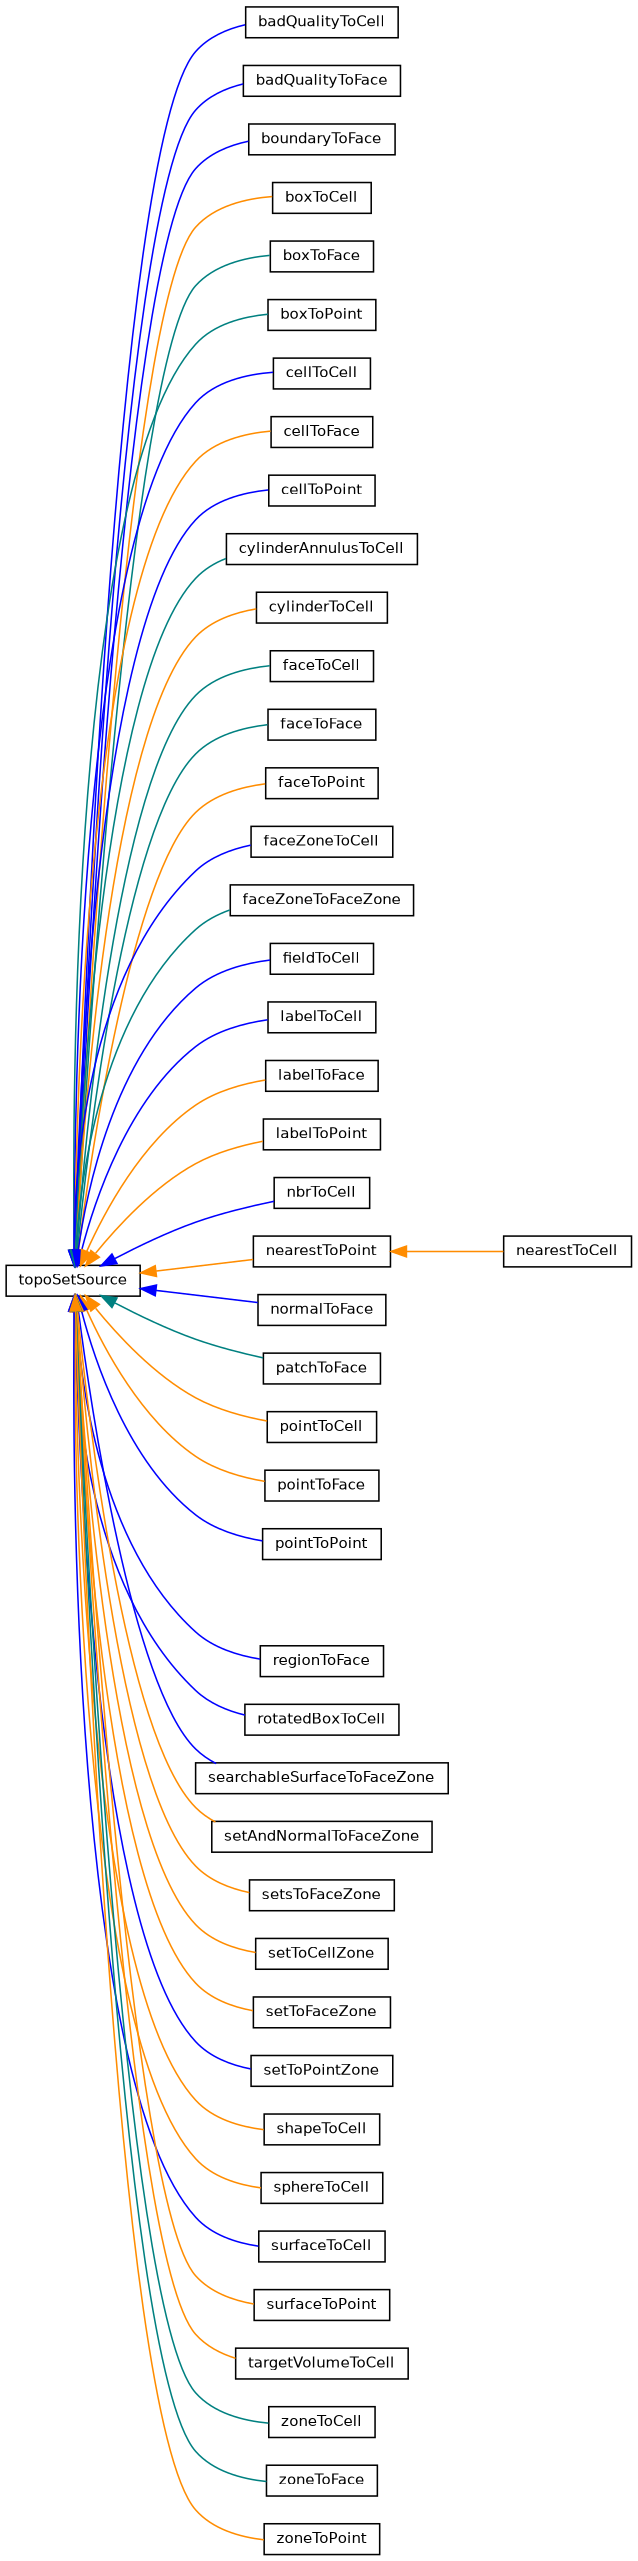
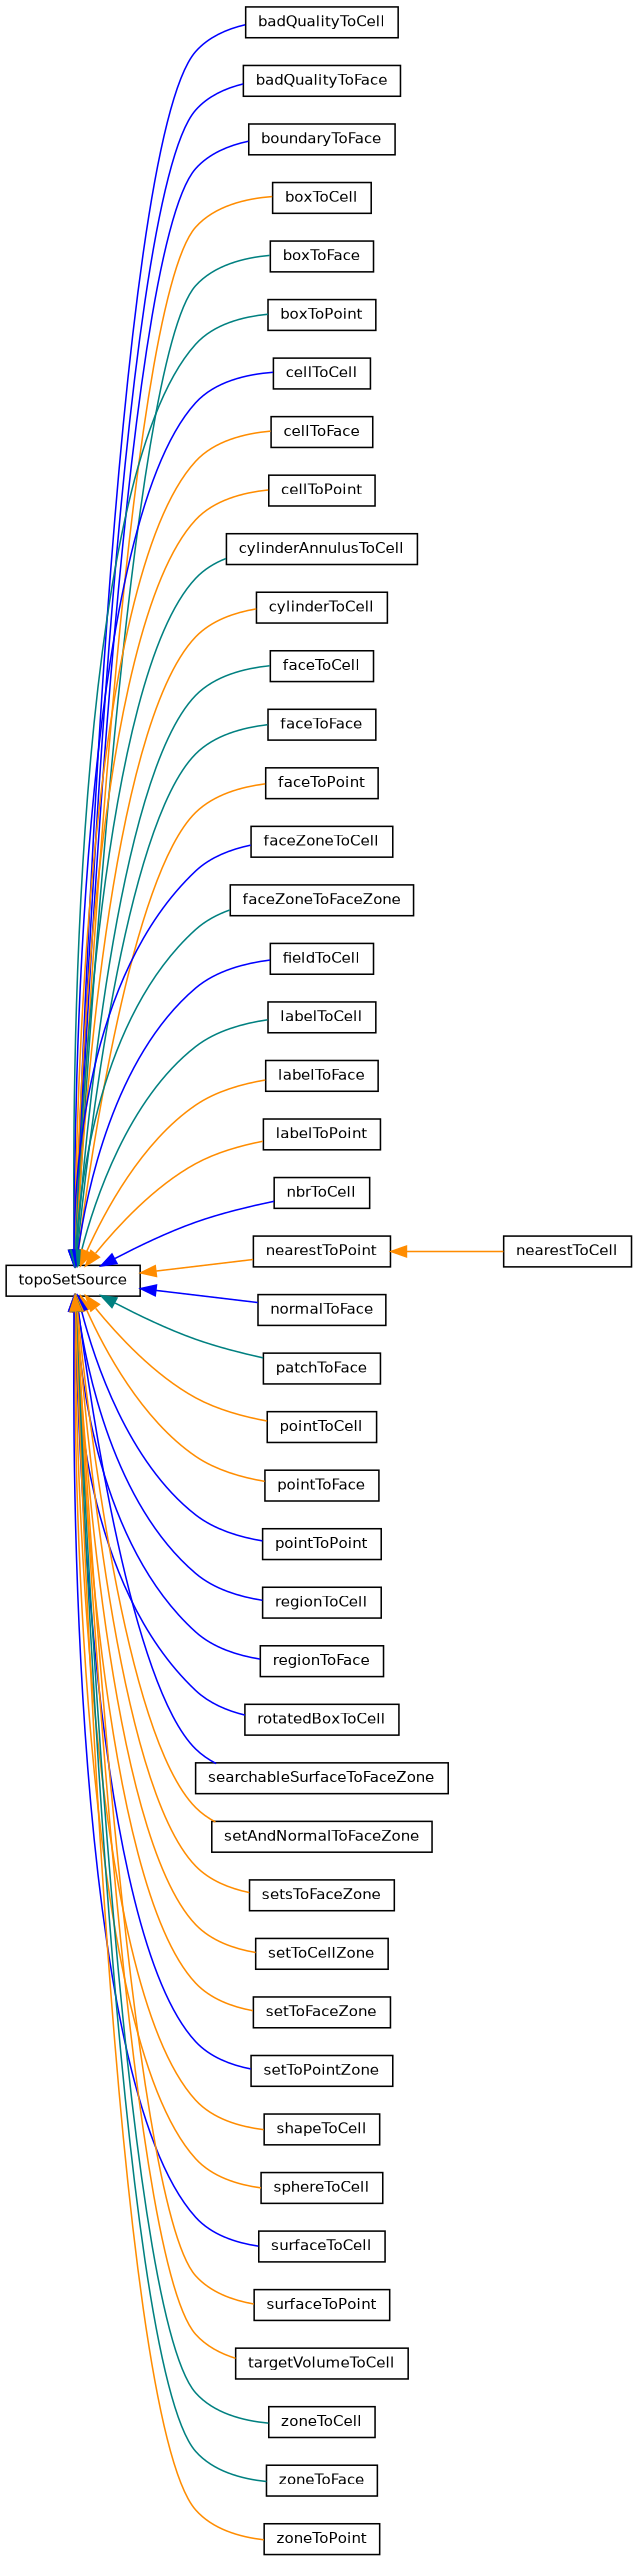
edge "cellToPoint" -> "topoSetSource": color blue -> darkorange
edge "labelToCell" -> "topoSetSource": color blue -> teal
node "regionToCell": added
